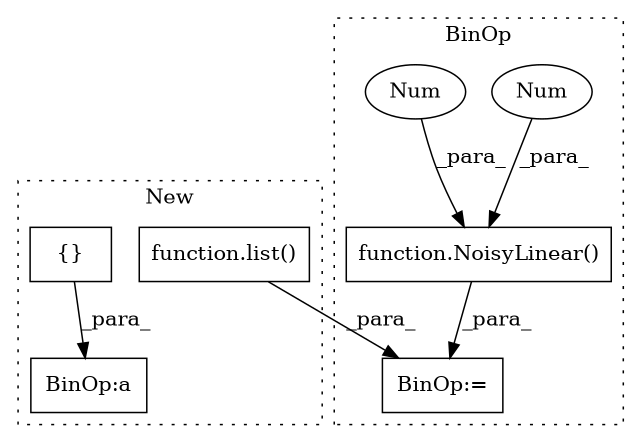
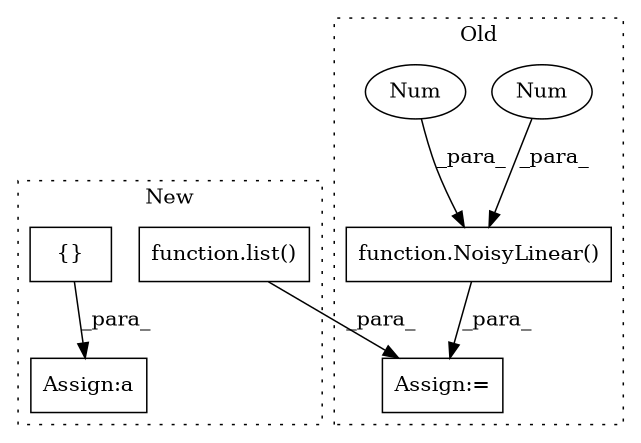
cluster "BinOp": label "BinOp" -> "Old"
node "BinOp:a": label "BinOp:a" -> "Assign:a"
node "BinOp:=": label "BinOp:=" -> "Assign:="
